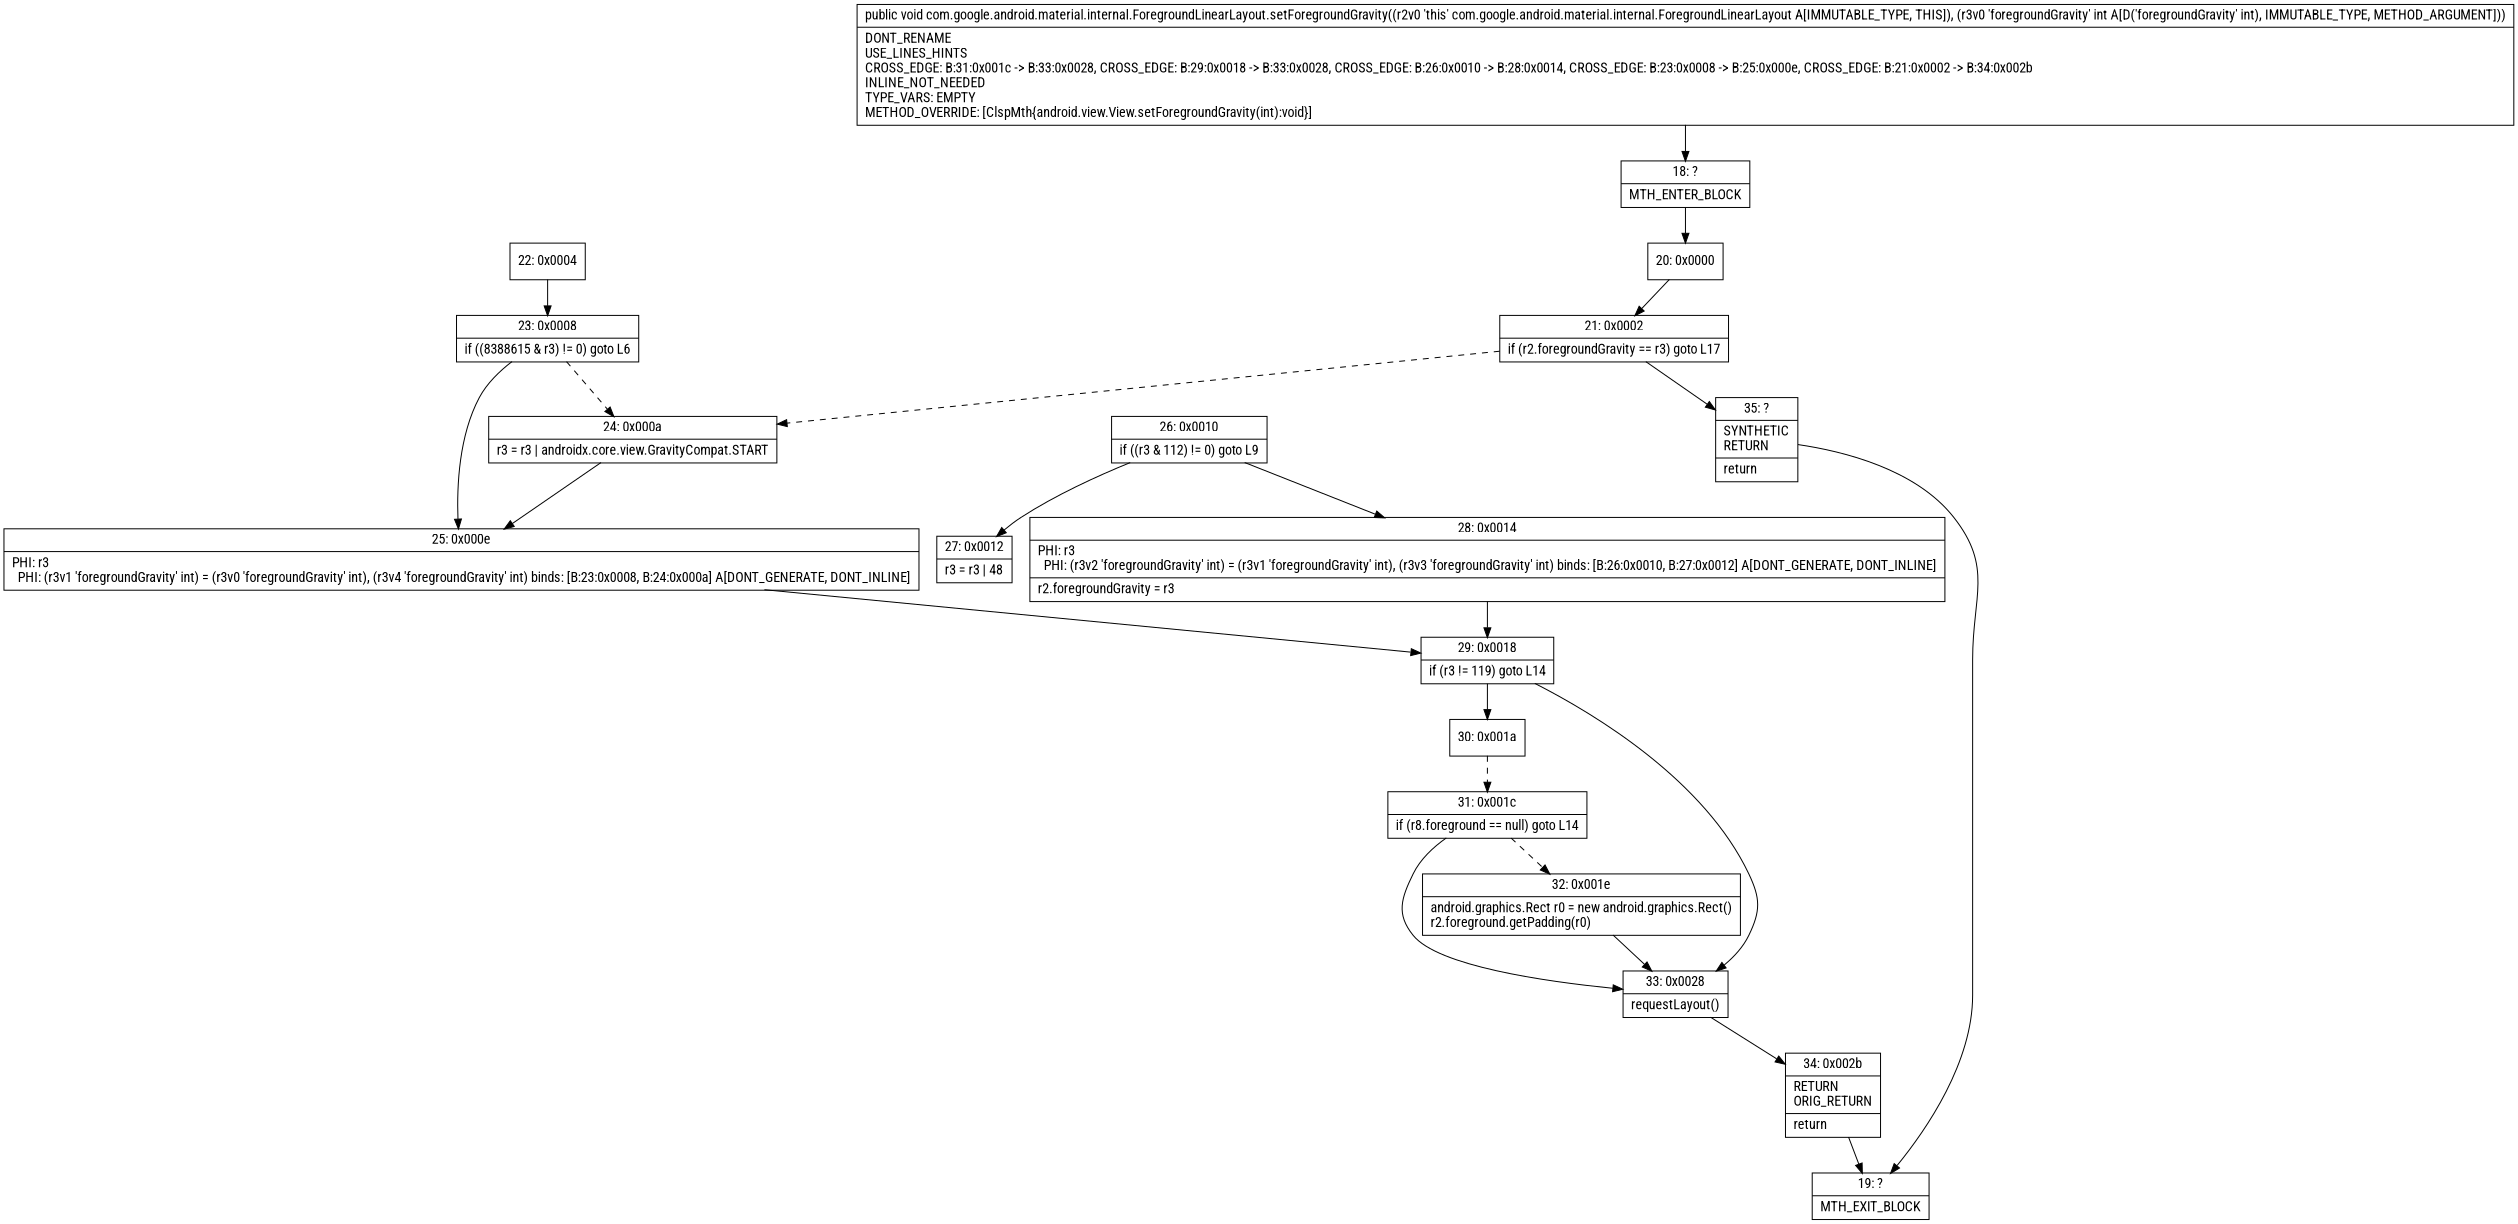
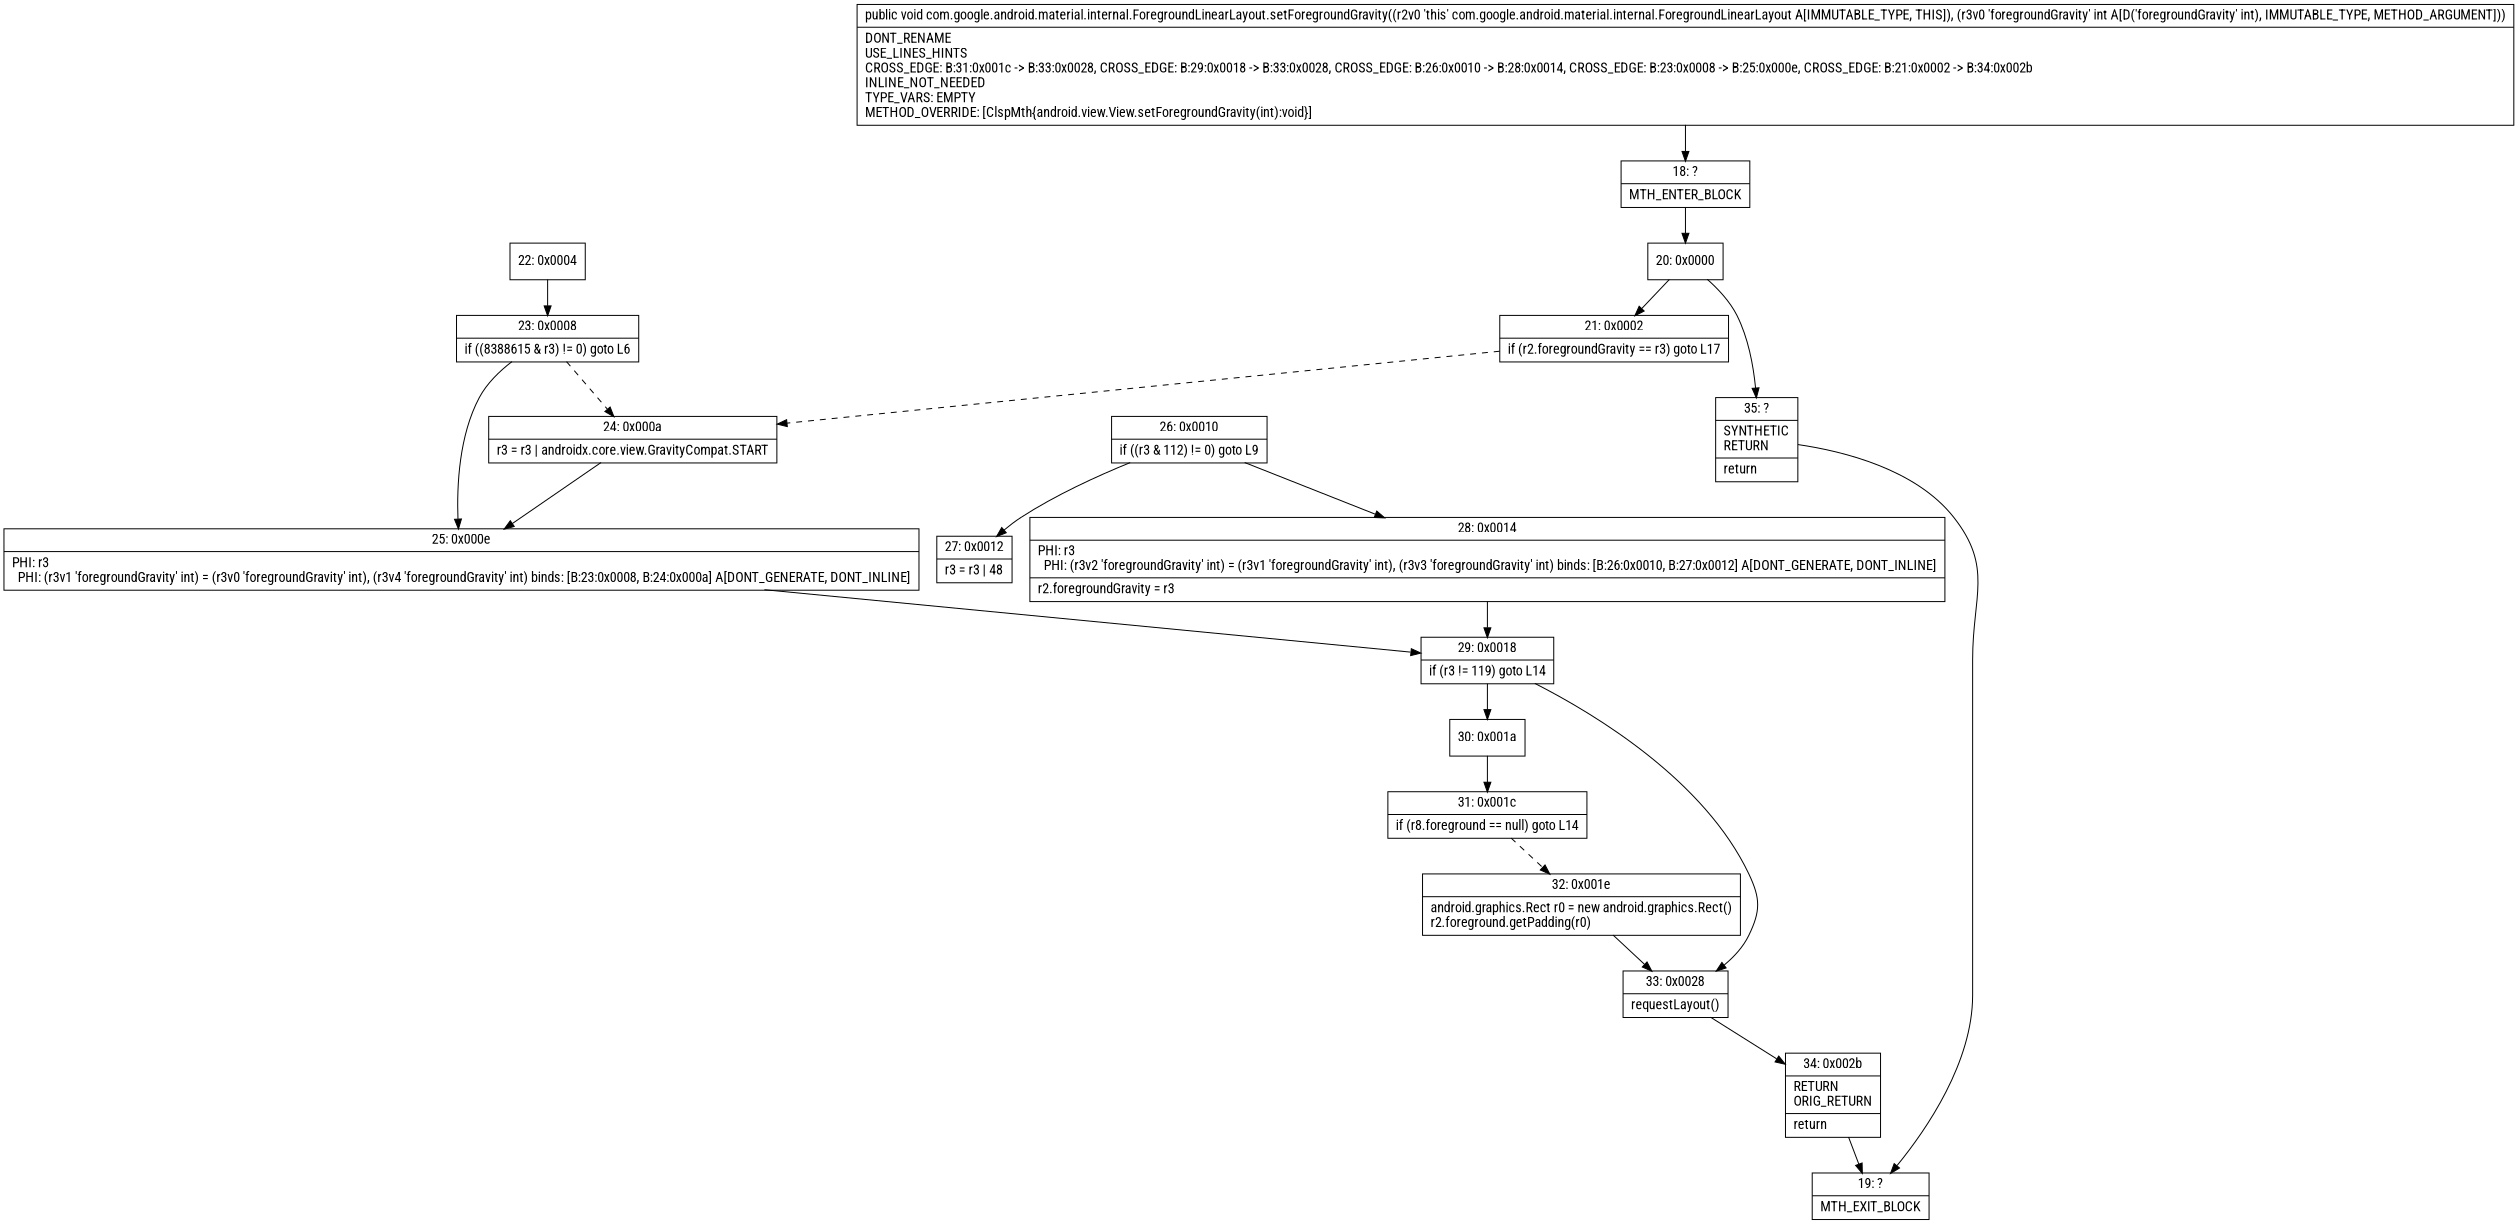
edge "21: 0x0002" -> "35: ?": now "20: 0x0000" -> "35: ?"
edge "30: 0x001a" -> "31: 0x001c": style dashed -> solid
edge "31: 0x001c" -> "33: 0x0028": removed
